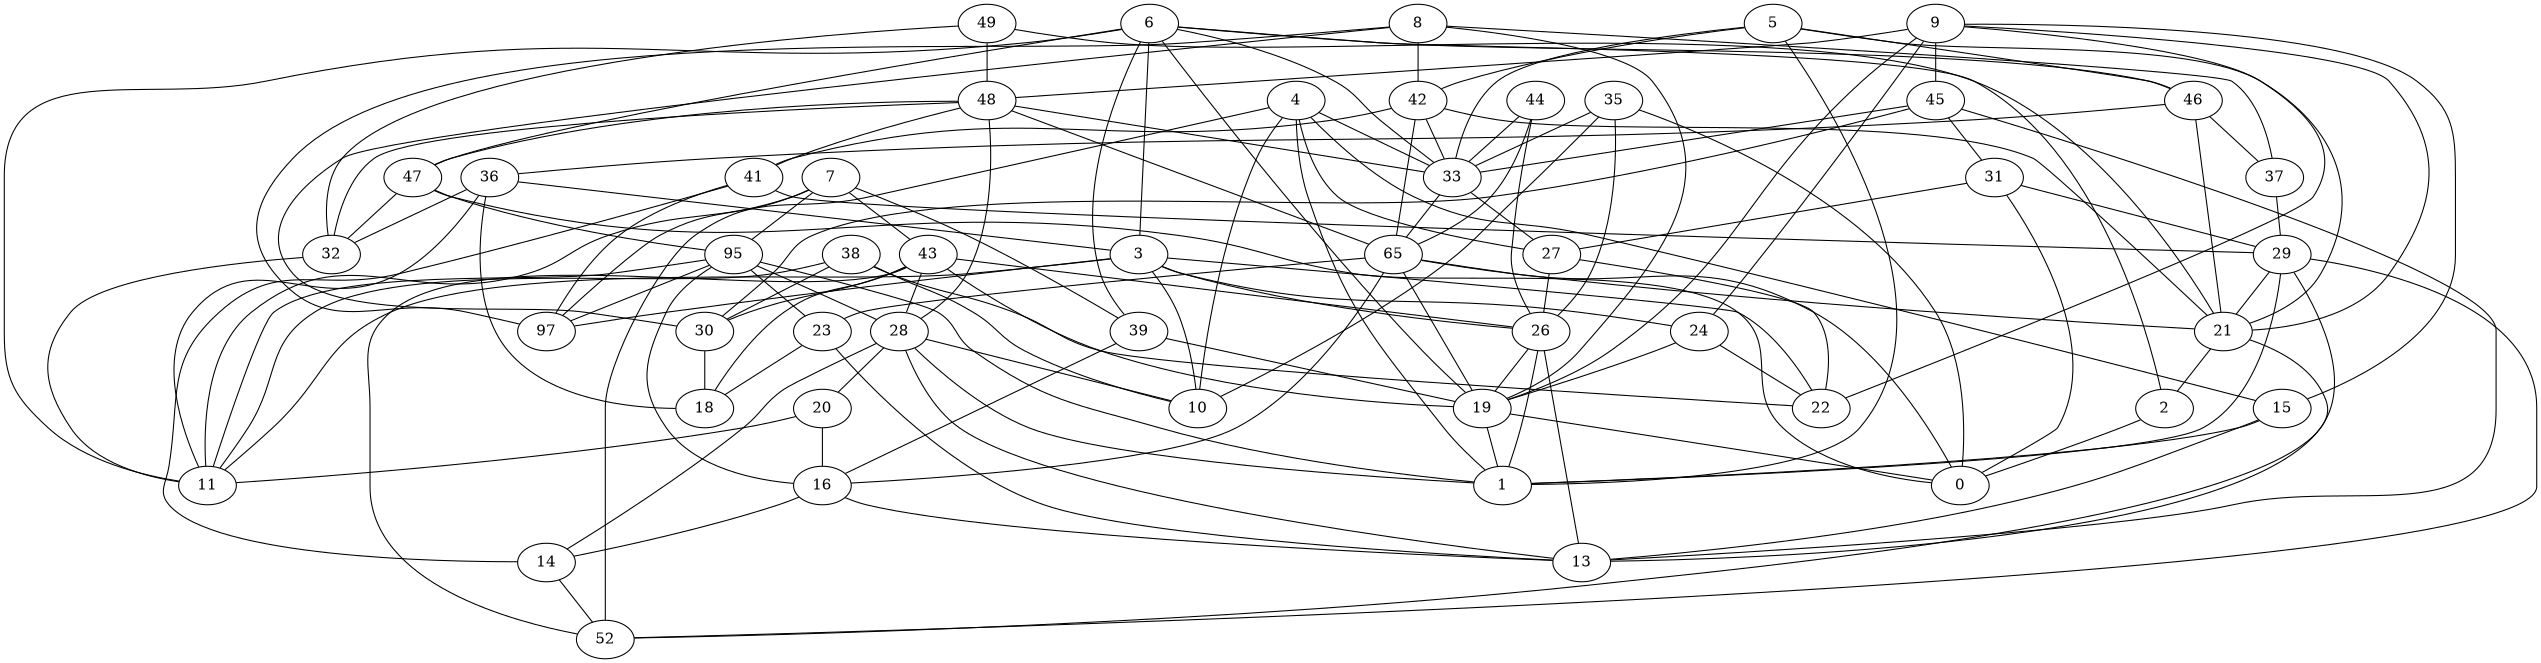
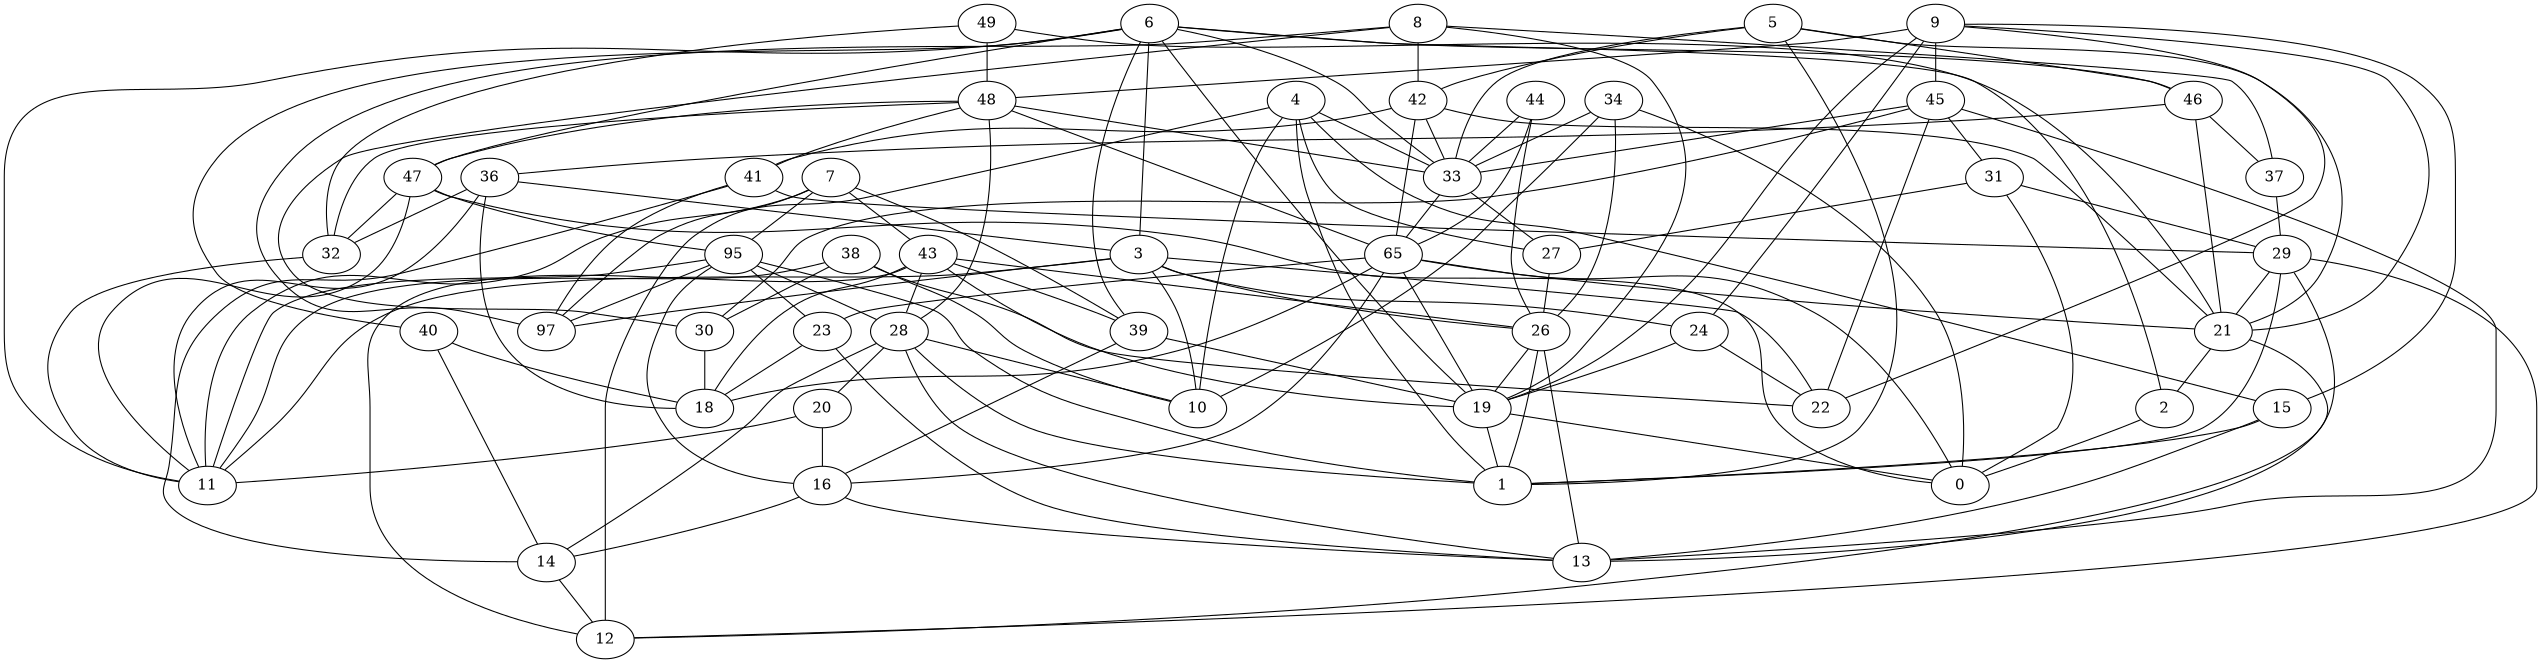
node "35": label "35" -> "34"
edge "47" -- "11": added
edge "27" -- "22": now "45" -- "22"
edge "43" -- "30": now "43" -- "39"
node "40": added
edge "65" -- "18": added
node "52": label "52" -> "12"
